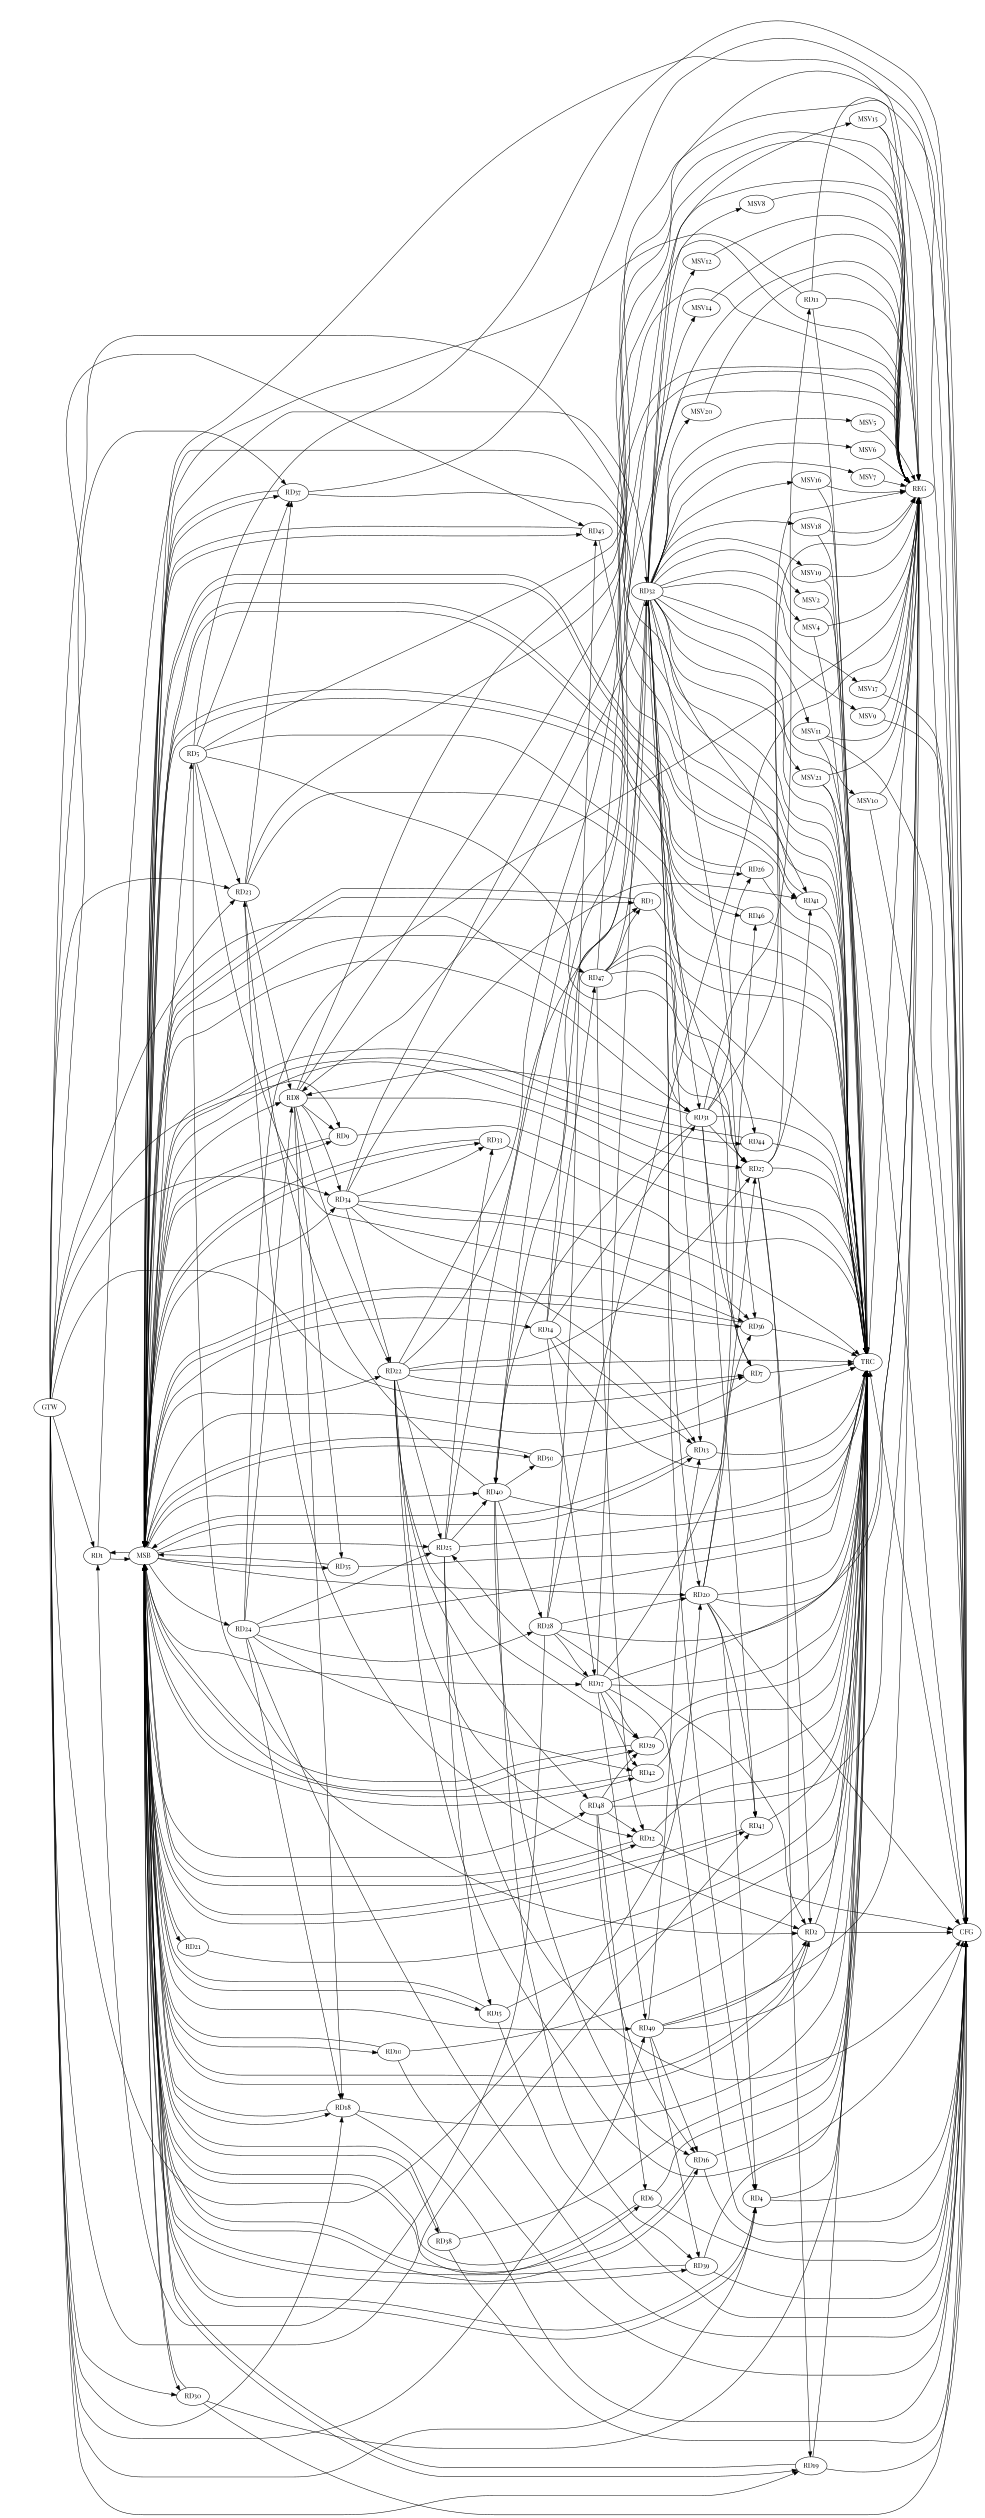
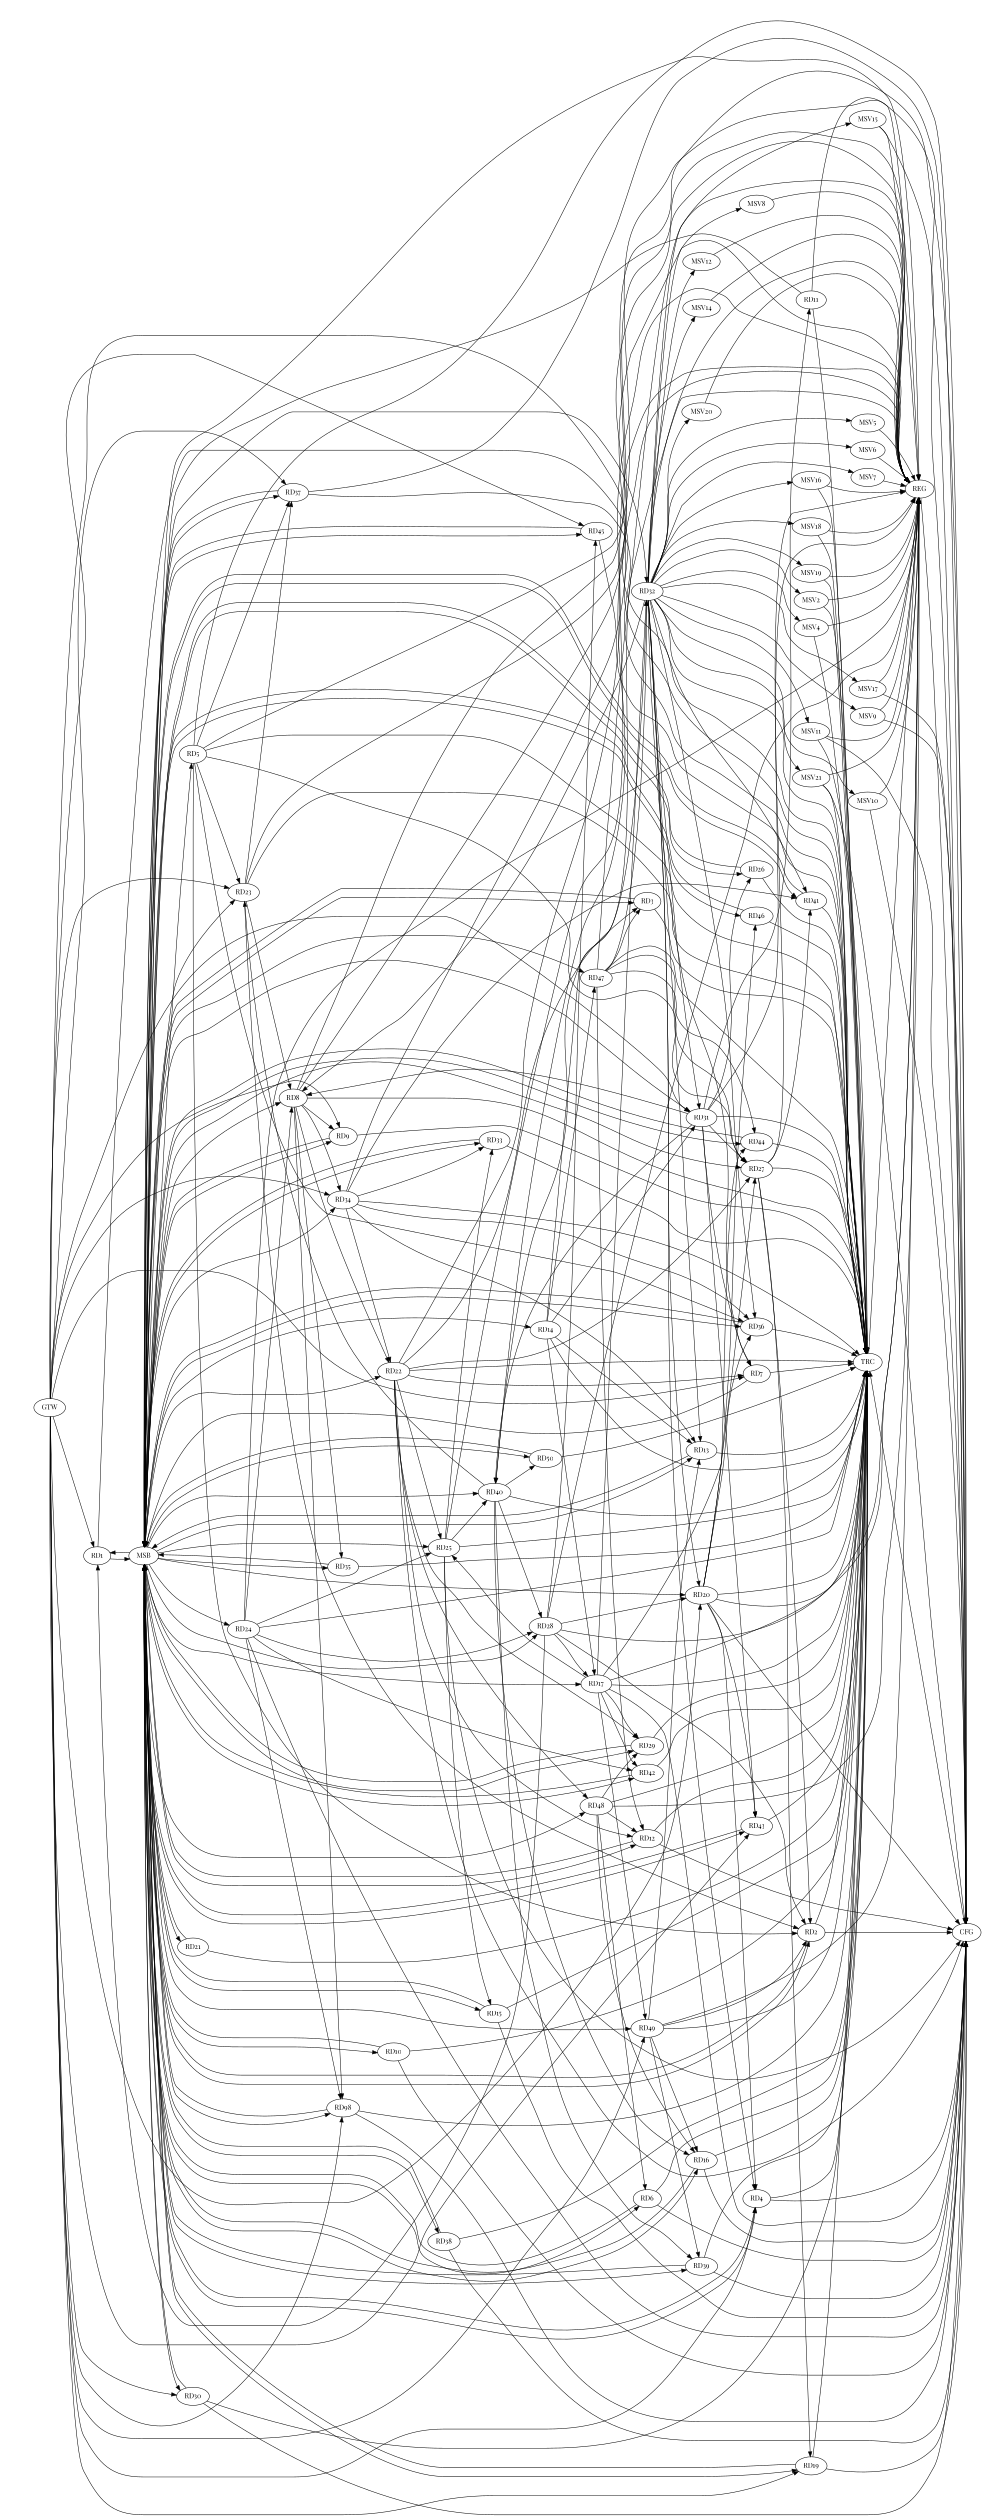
edge "RD11" -> "REG": now "MSV2" -> "REG"
edge "RD20" -> "RD44": added
edge "MSB" -> "RD28": added
node "RD18": label "RD18" -> "RD98"
